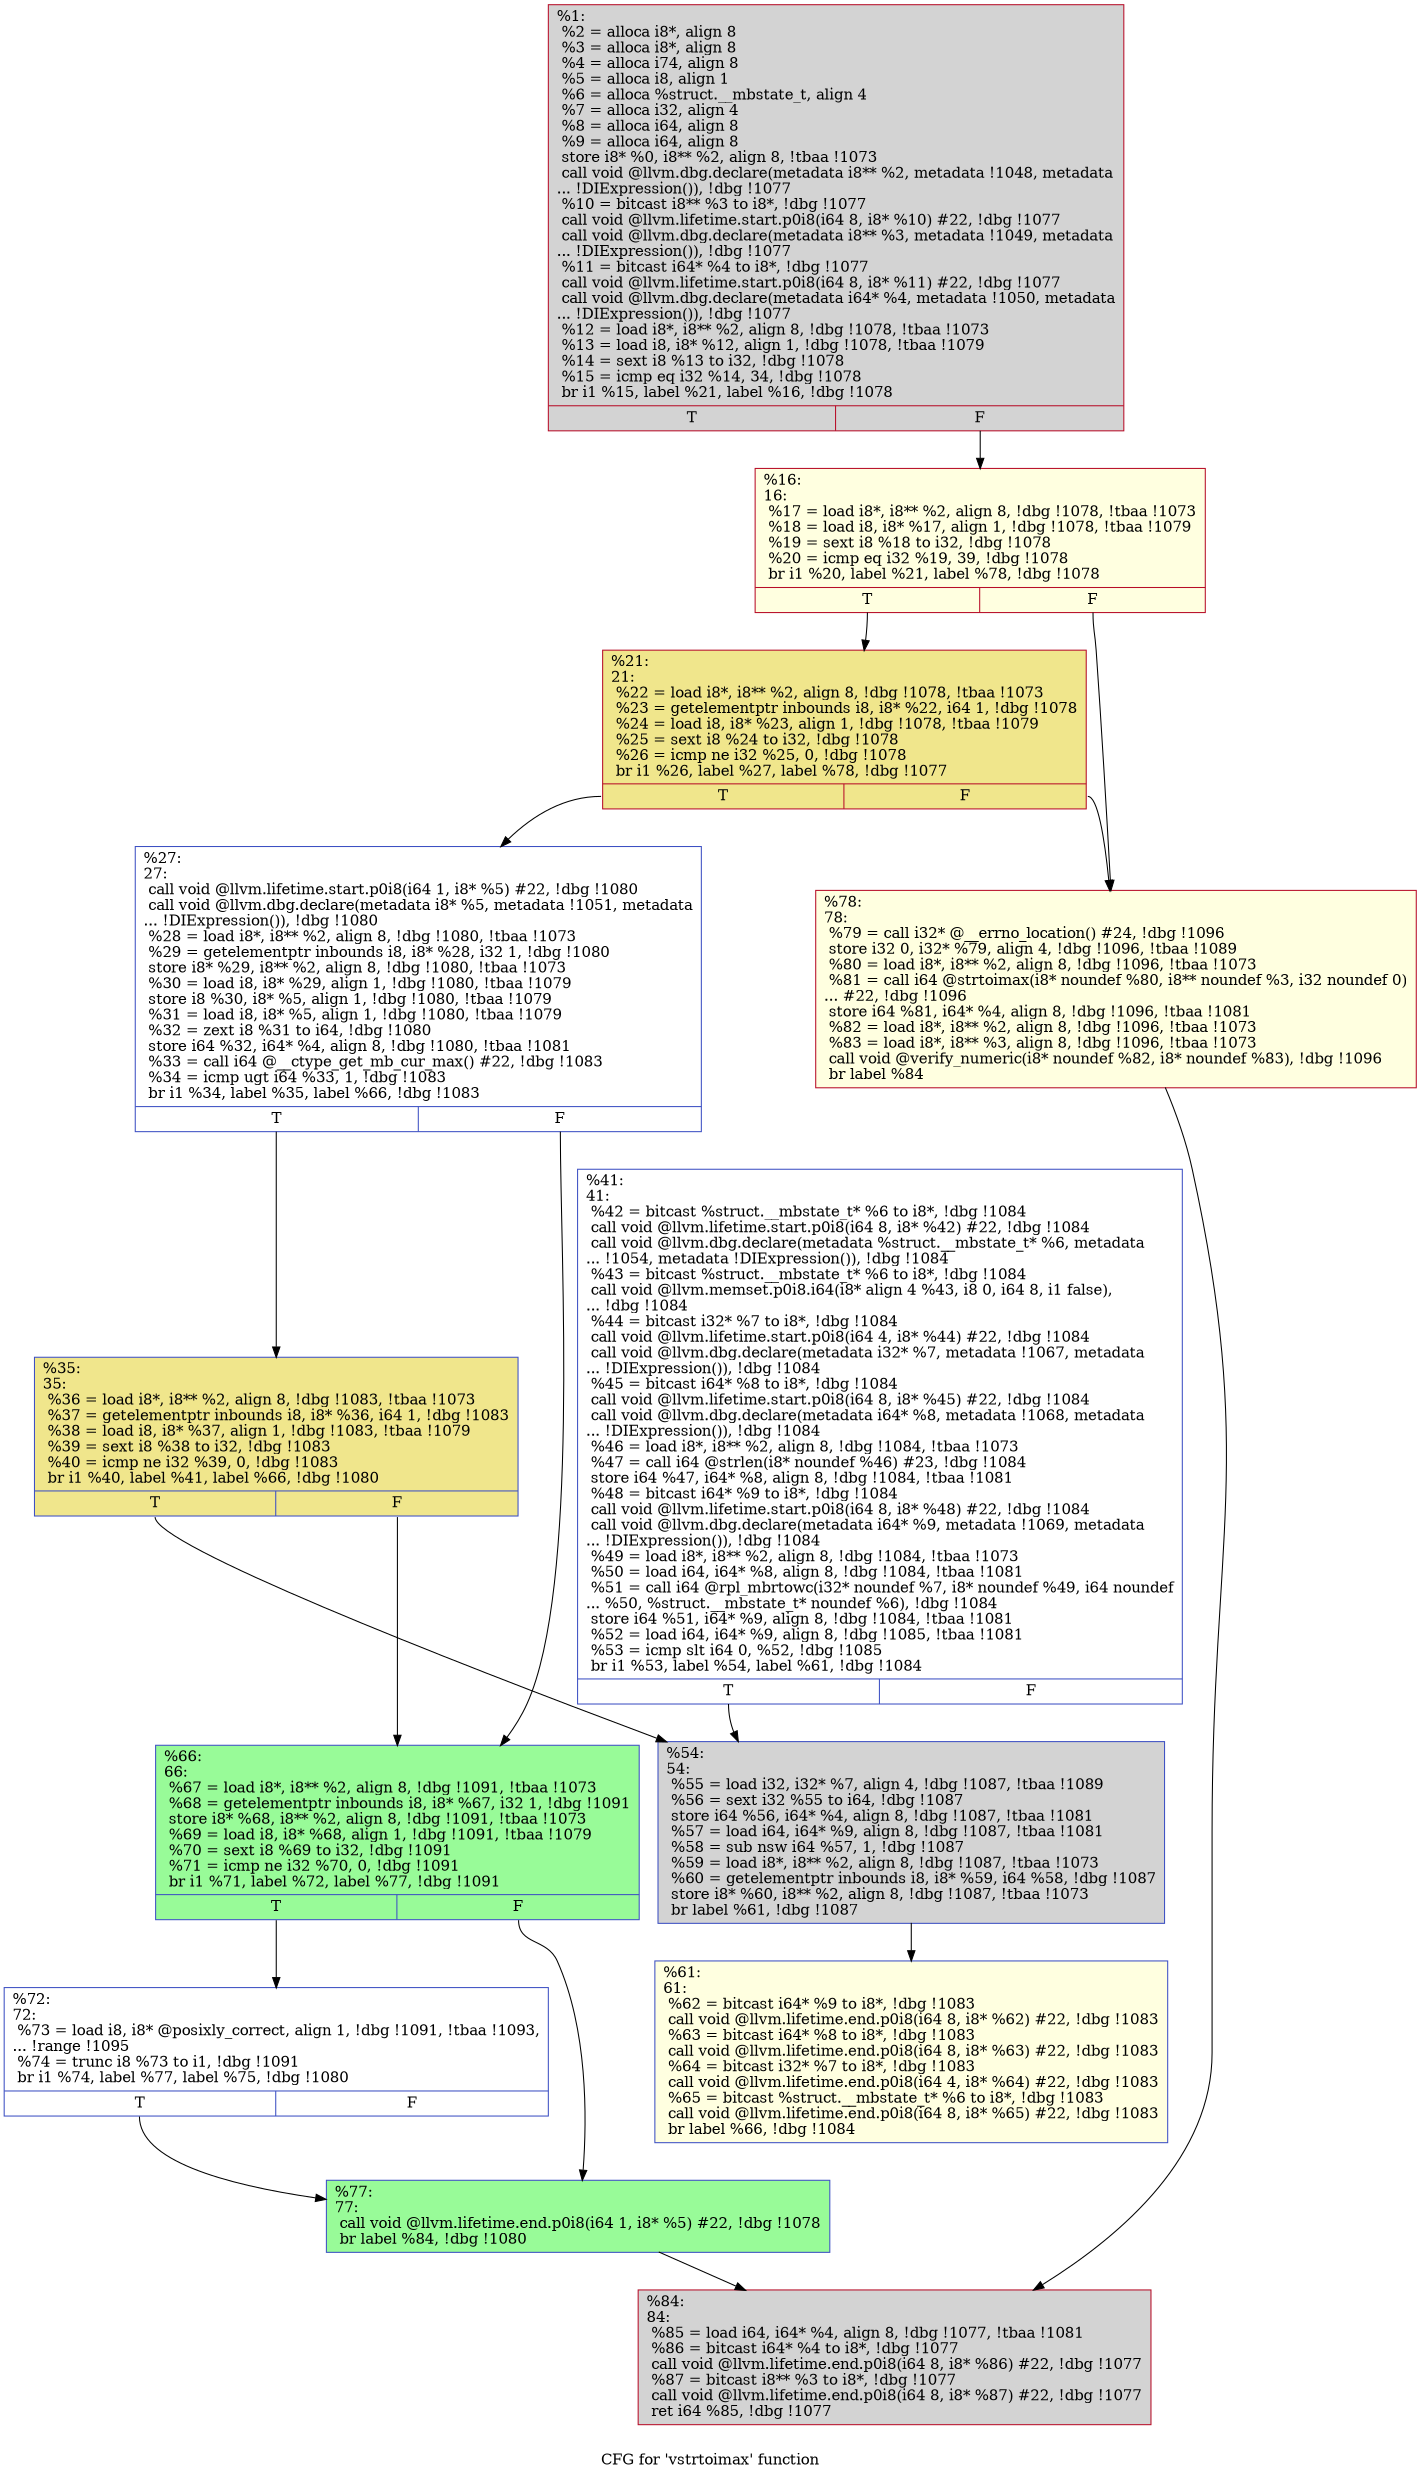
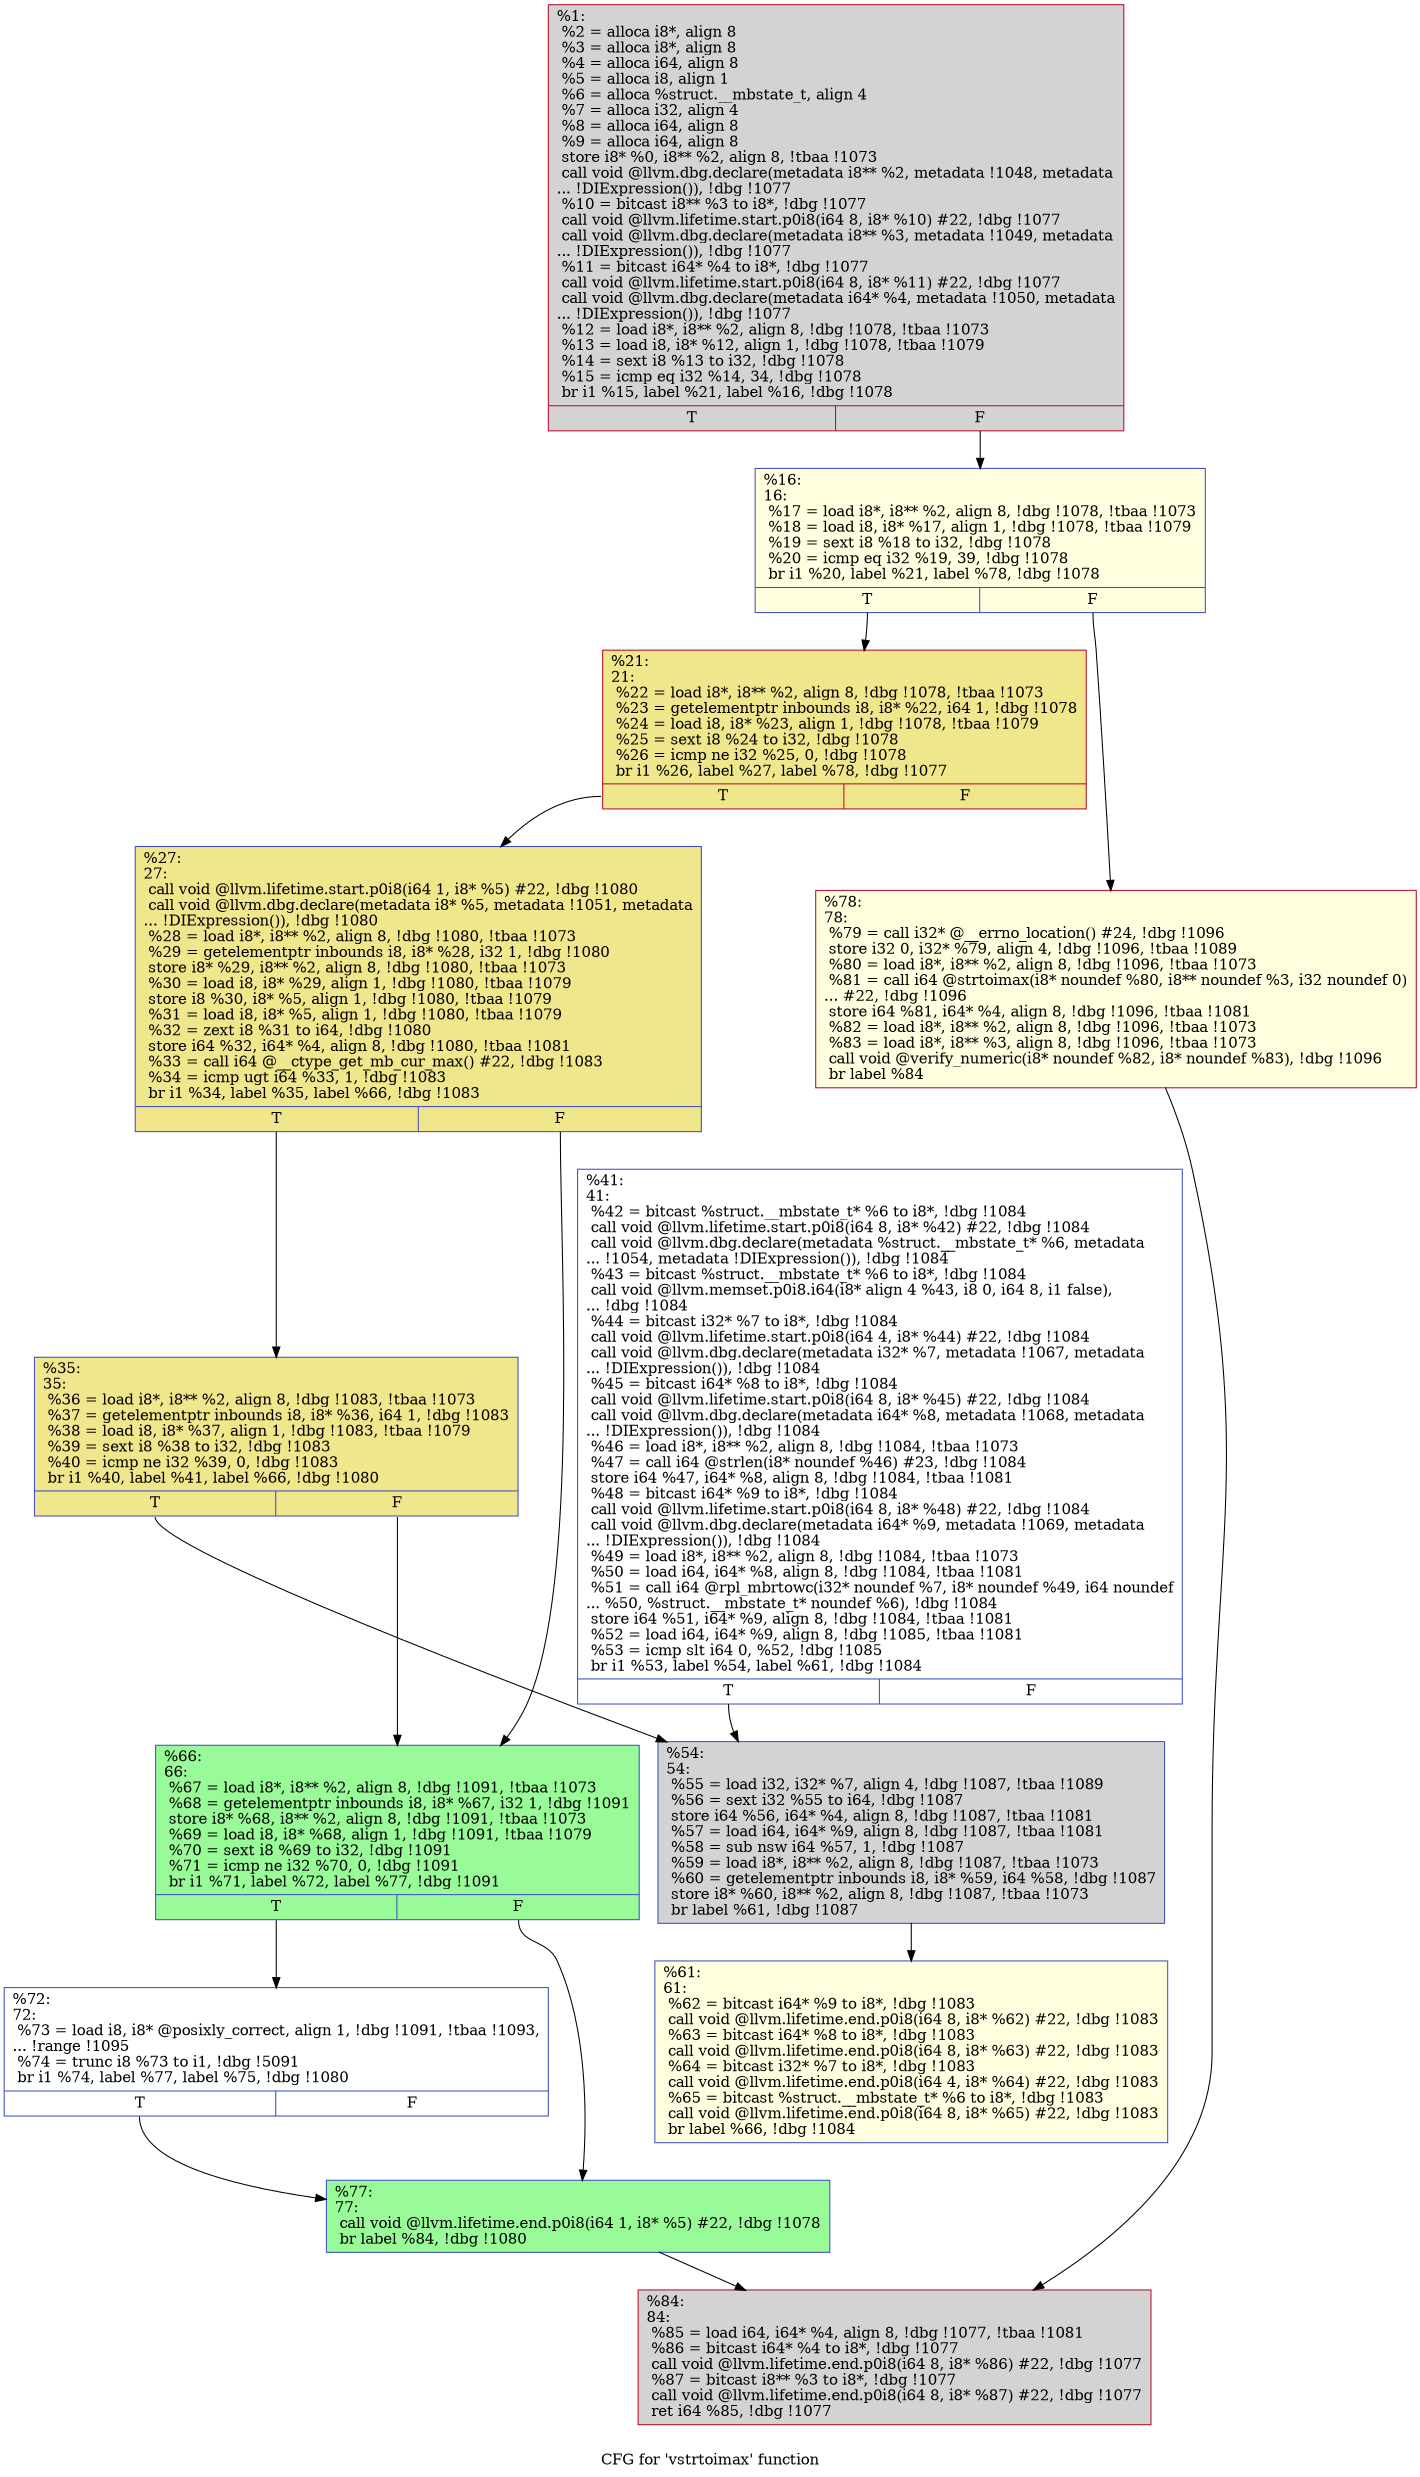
node "%1:": text "%4 = alloca i74, align 8" -> "%4 = alloca i64, align 8"
node "%16:": color #b70d28ff -> #3d50c3ff
edge "%21:" -> "%78:": removed
node "%27:": fillcolor white -> khaki
node "%72:": text "%74 = trunc i8 %73 to i1, !dbg !1091" -> "%74 = trunc i8 %73 to i1, !dbg !5091"
